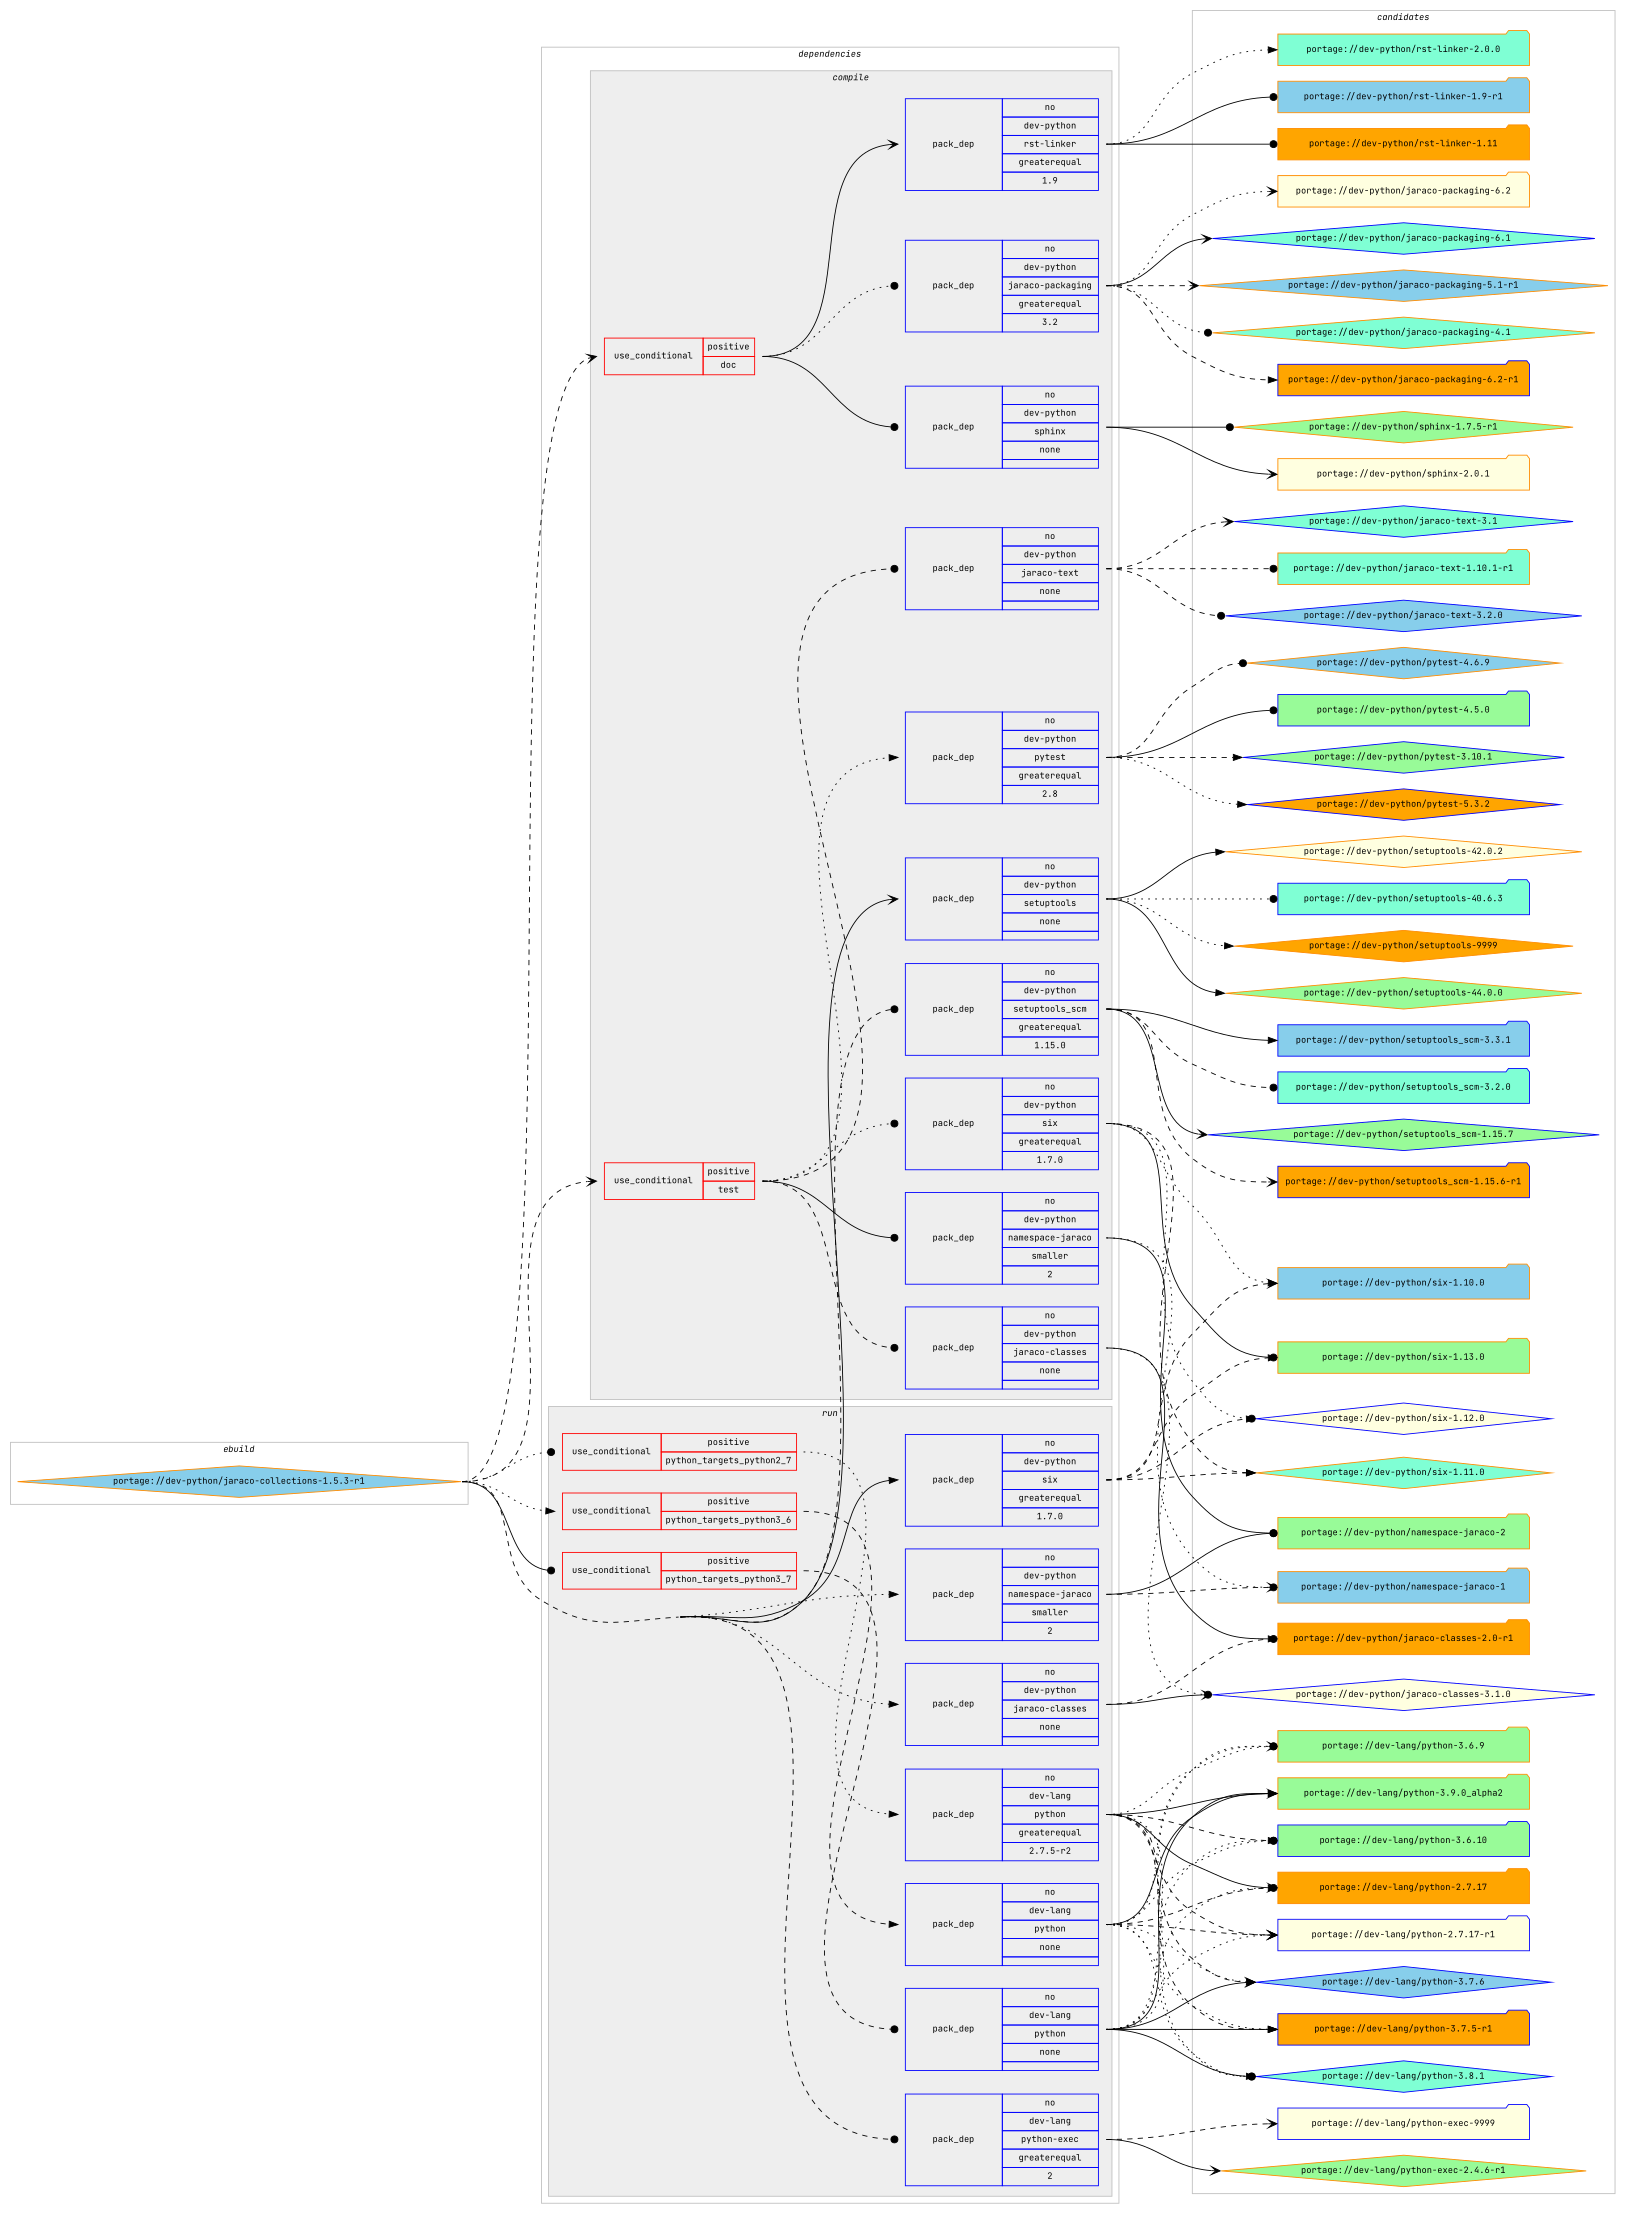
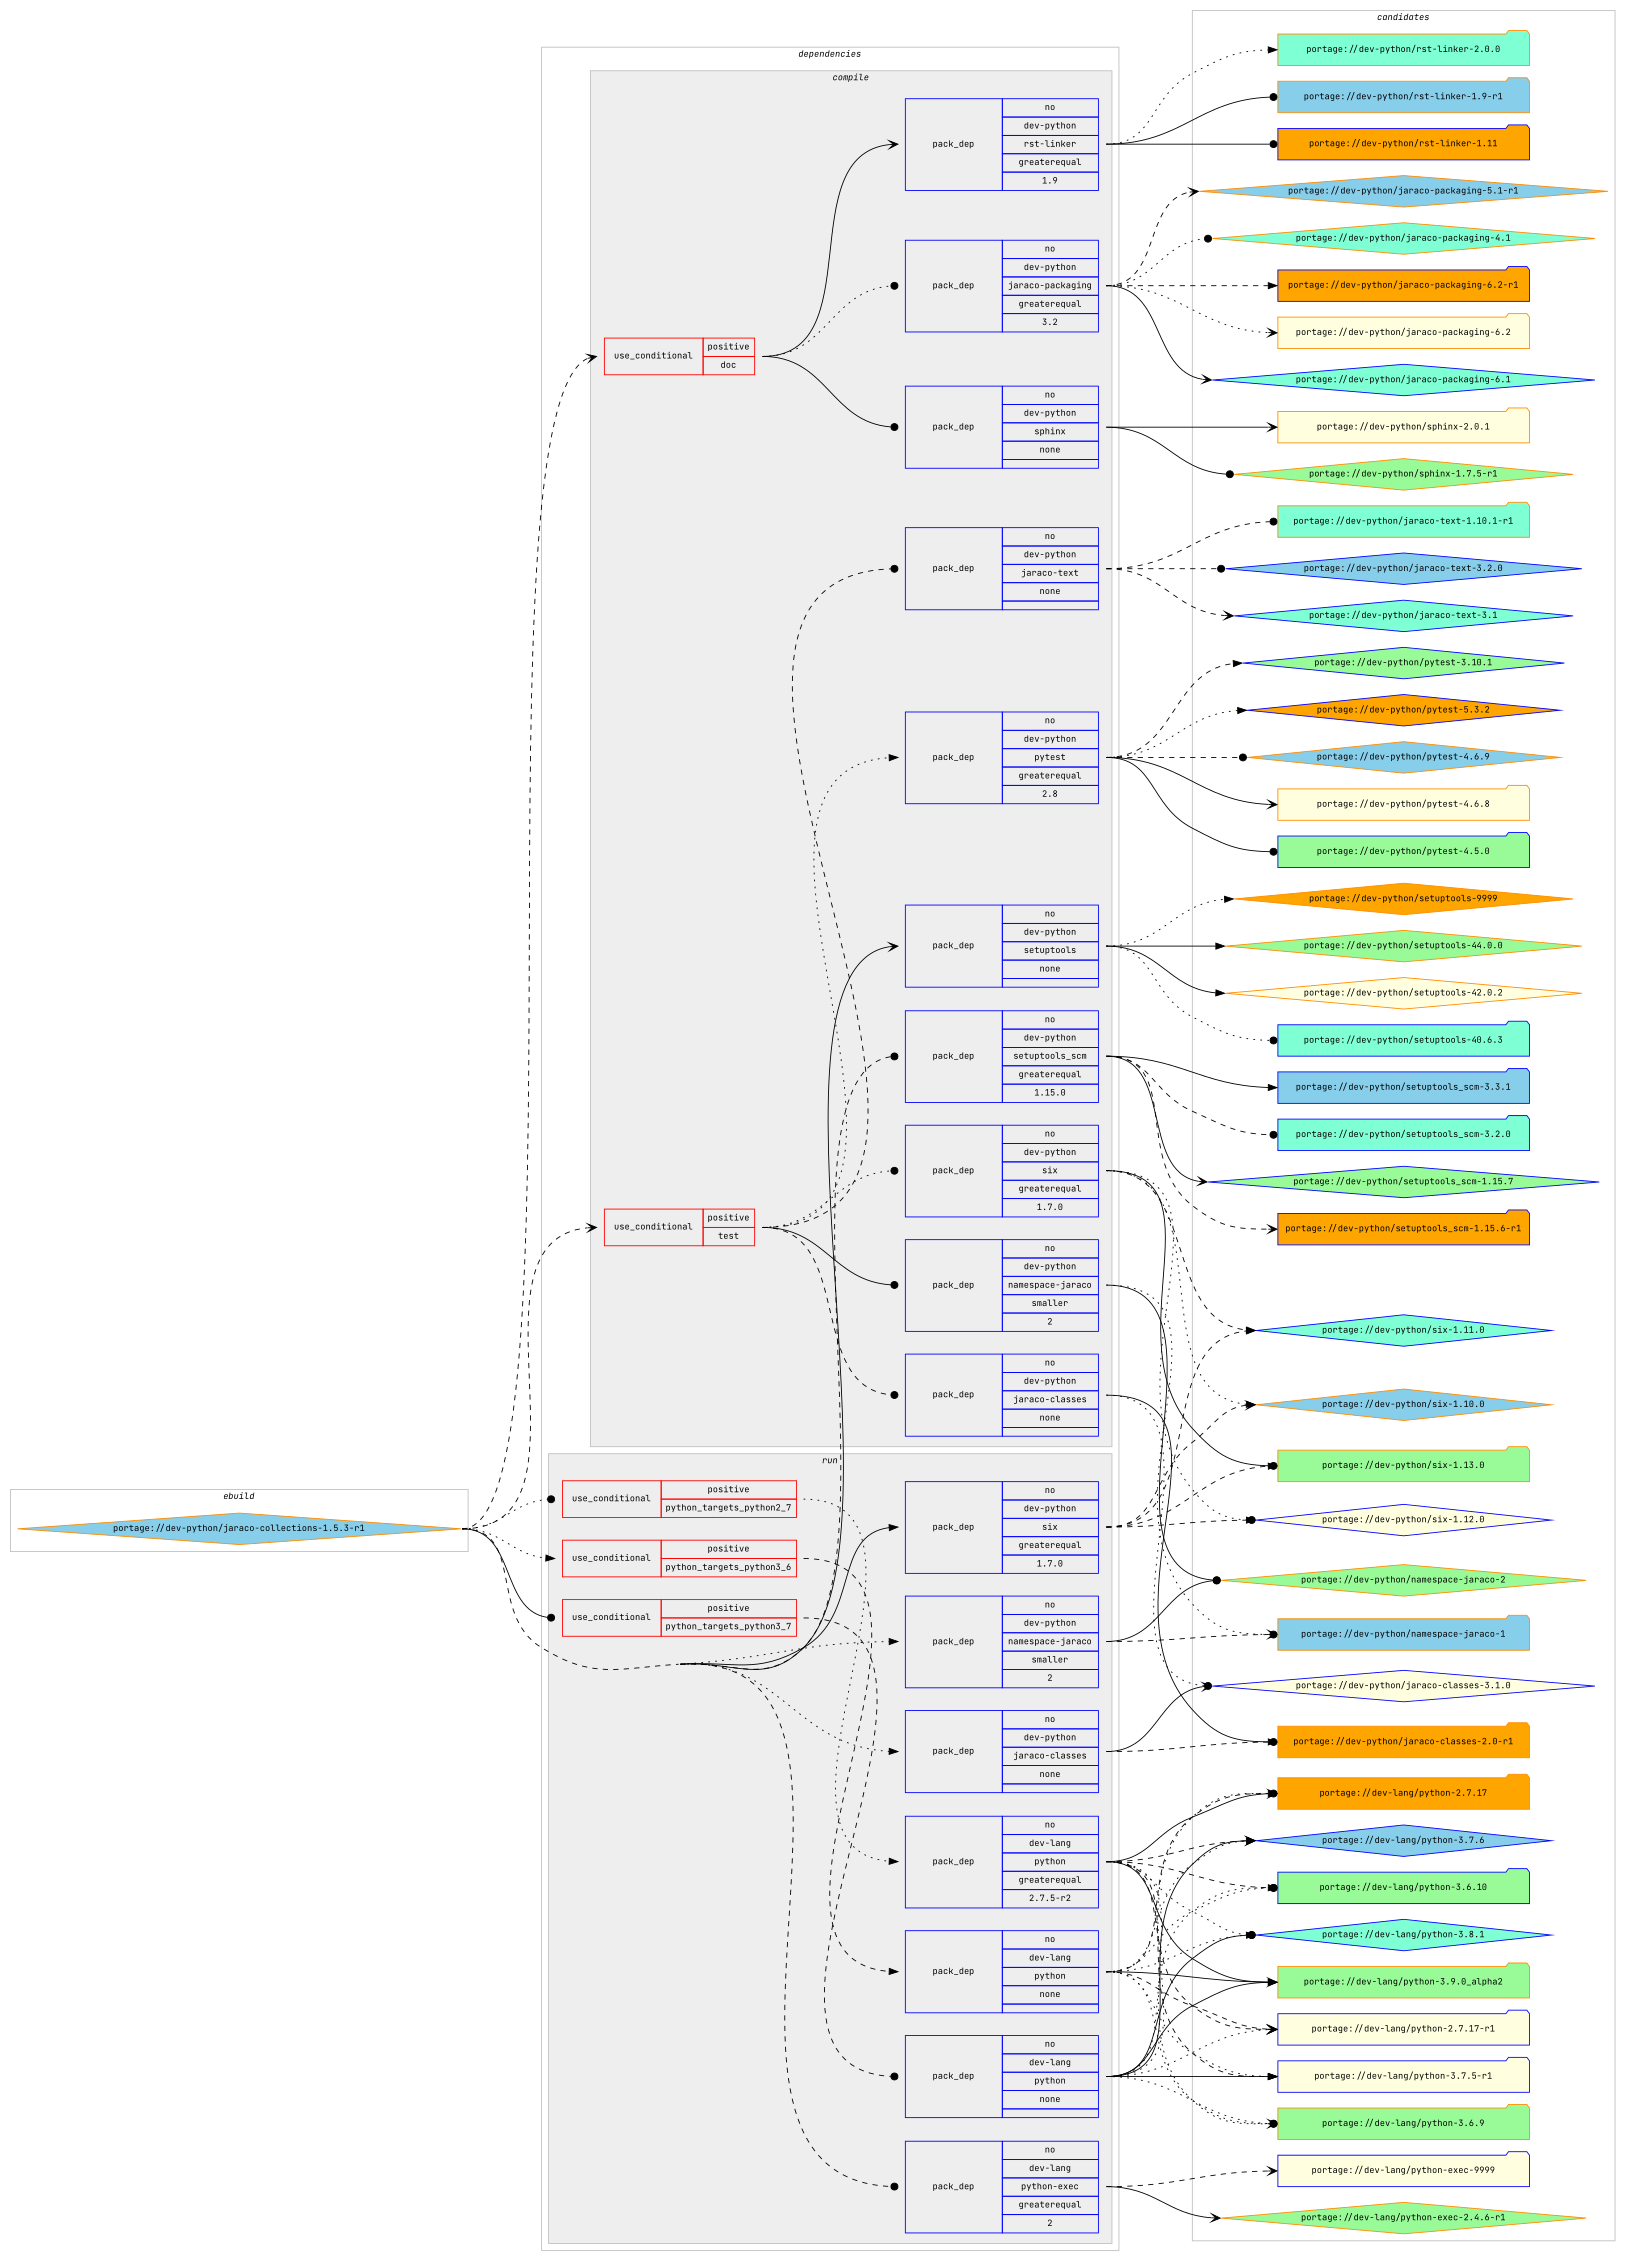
node "portage://dev-python/rst-linker-1.11": color darkorange -> blue
node "portage://dev-python/pytest-4.6.8": added
node "portage://dev-python/six-1.10.0": shape folder -> diamond
node "portage://dev-python/six-1.11.0": color darkorange -> blue
node "portage://dev-python/namespace-jaraco-2": shape folder -> diamond
node "portage://dev-lang/python-3.7.5-r1": fillcolor orange -> lightyellow
